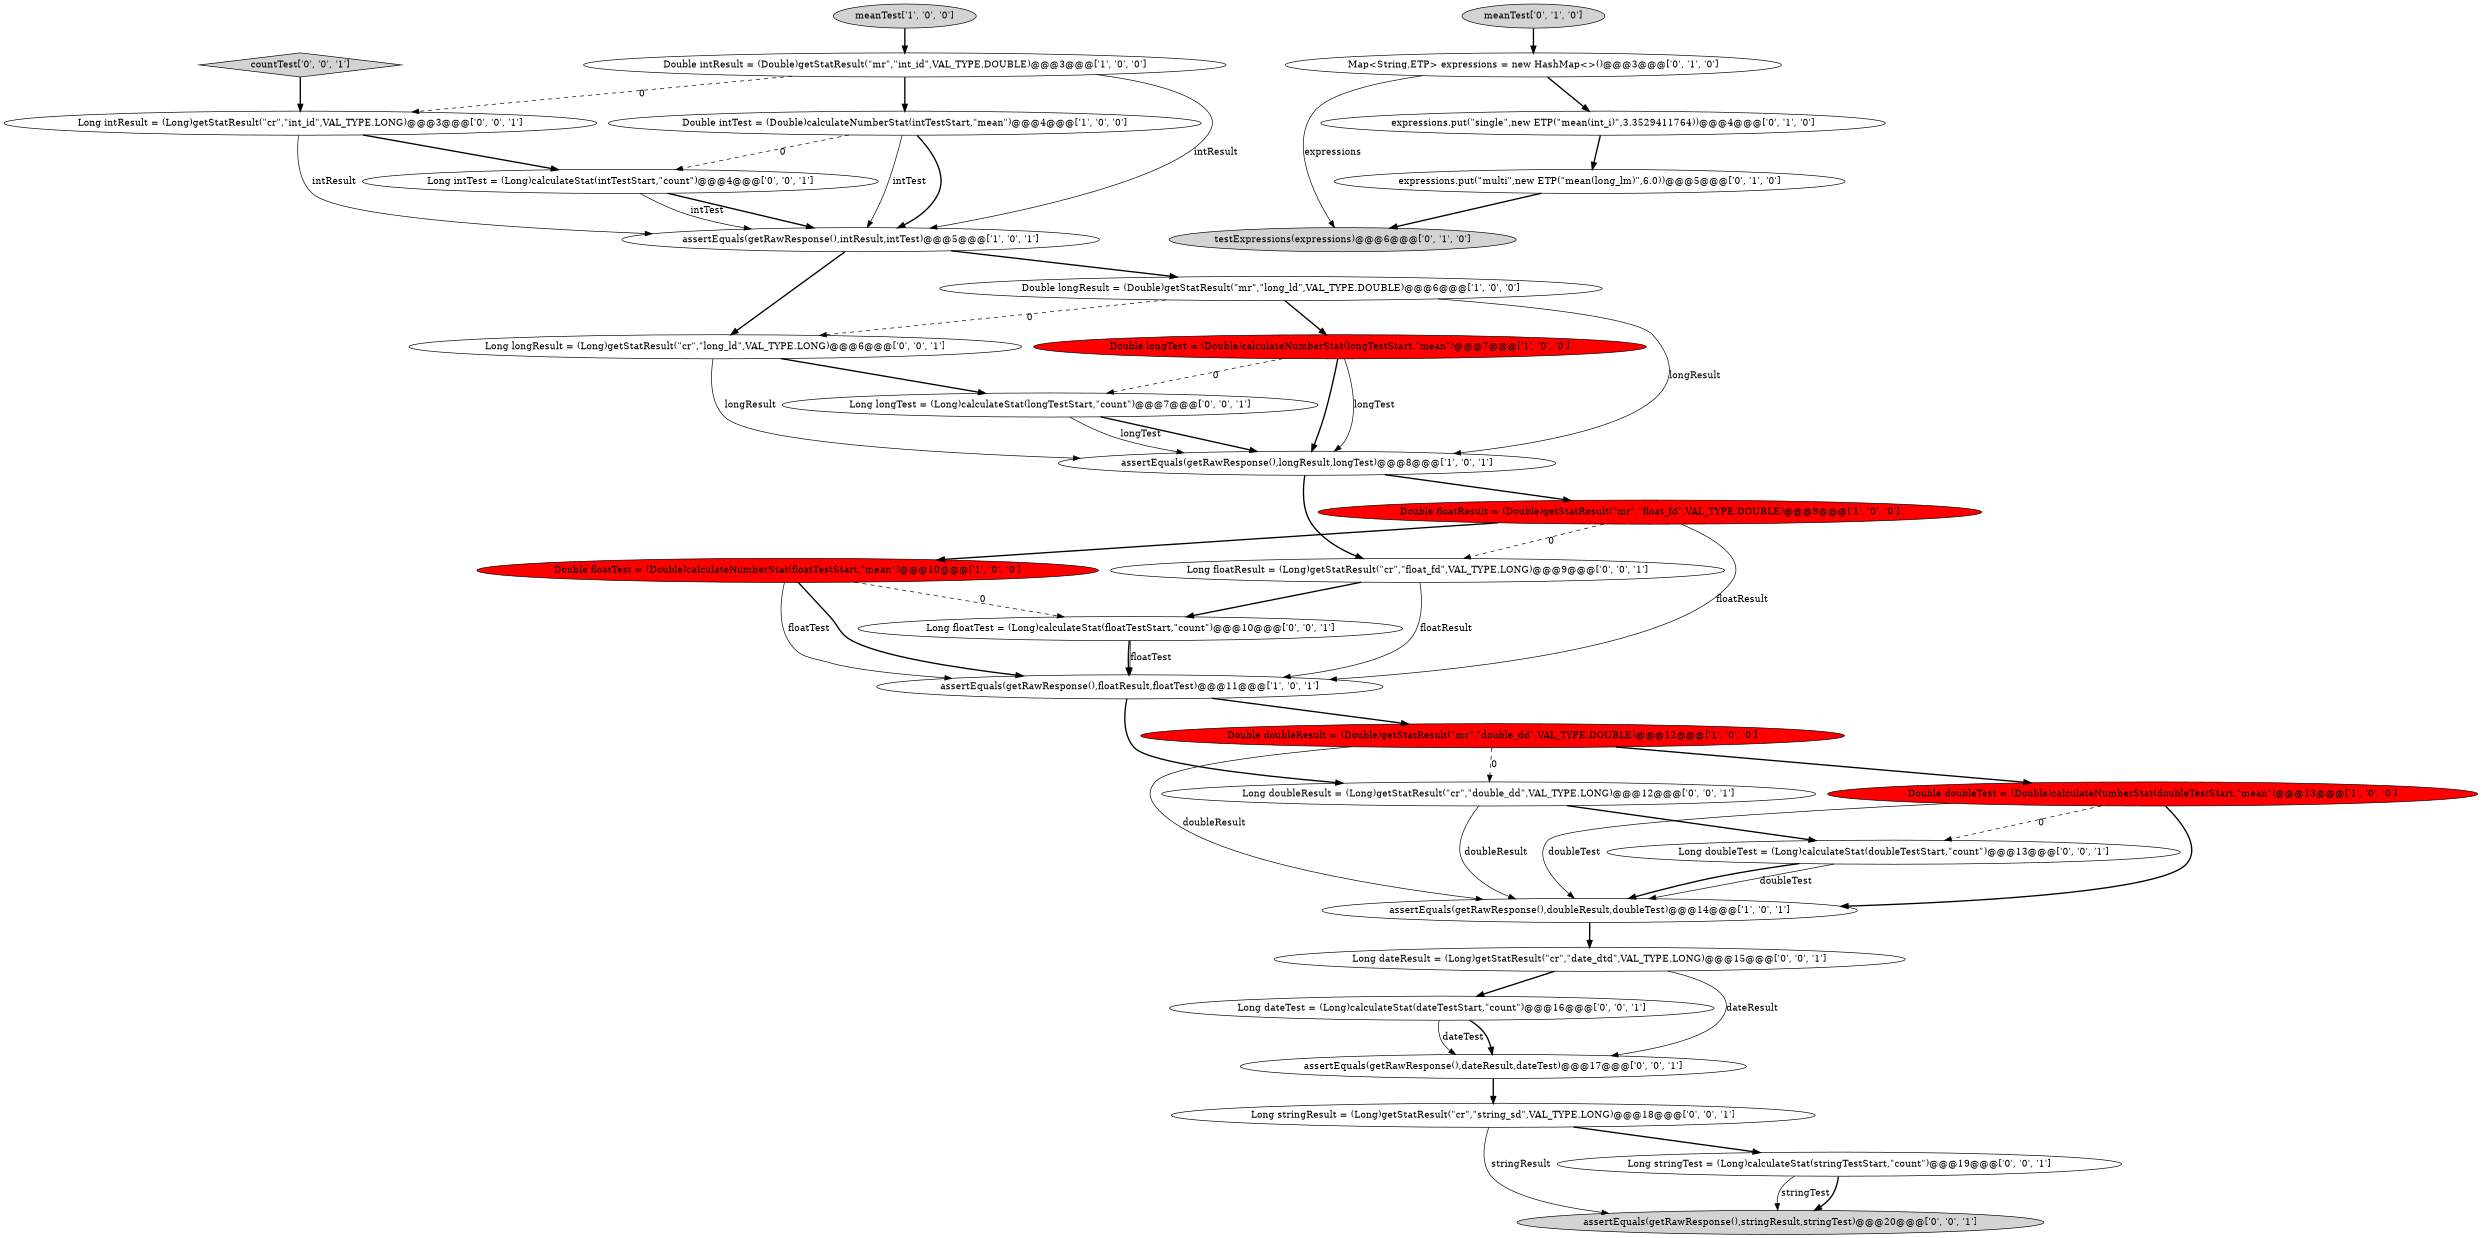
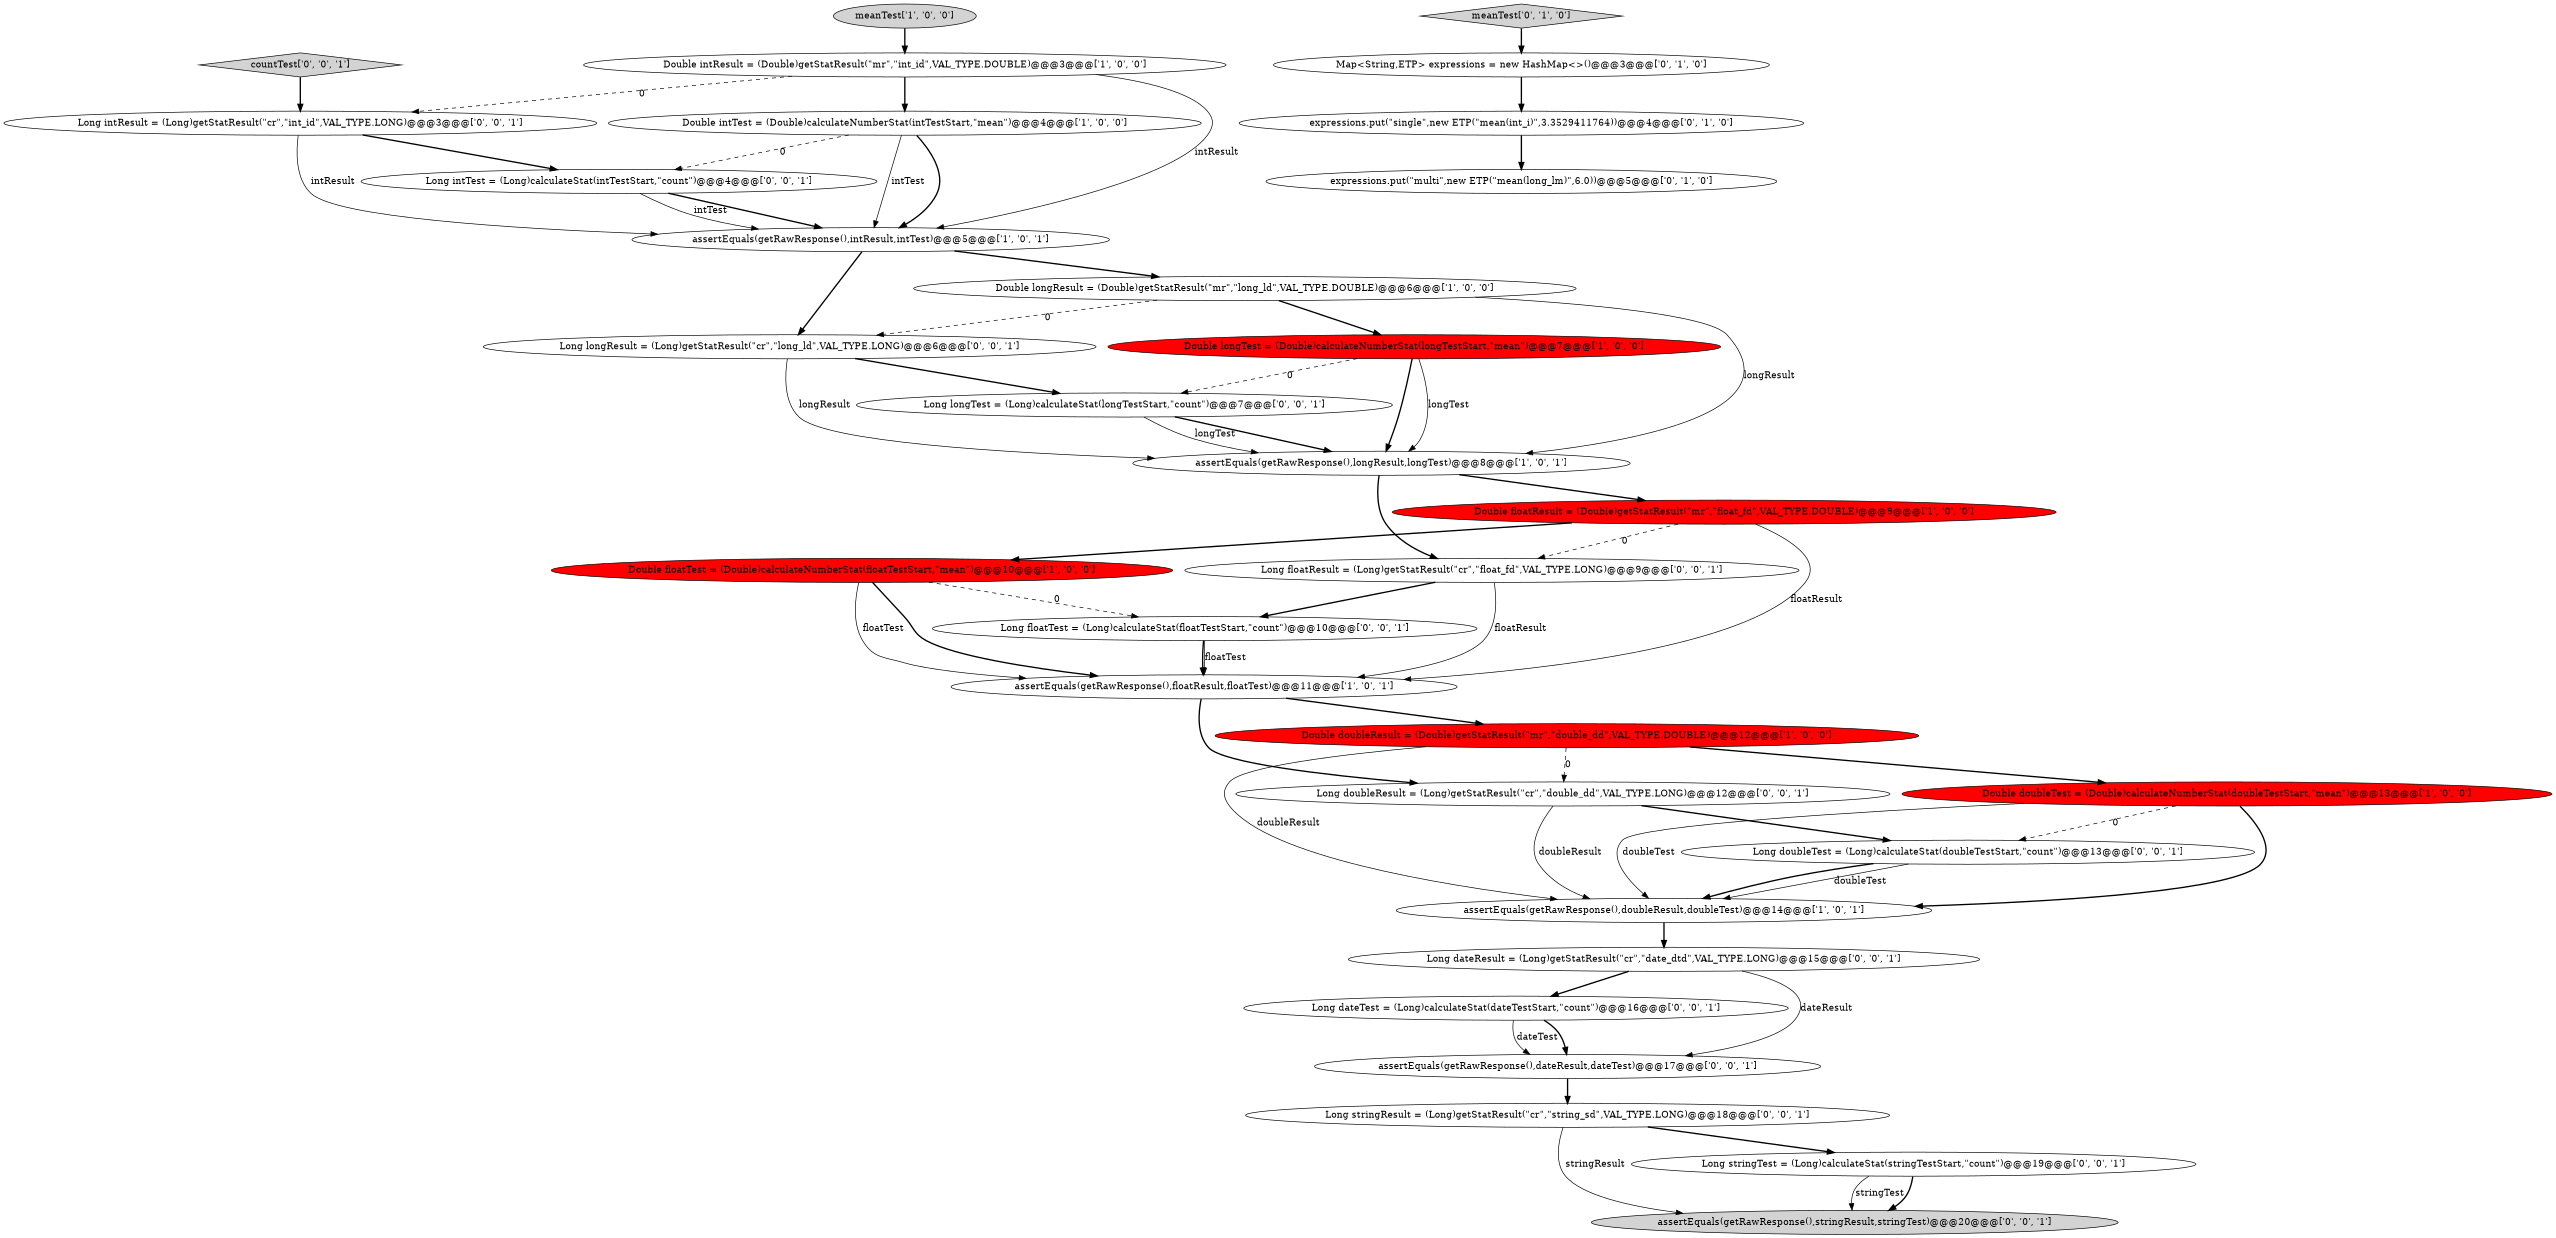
node "meanTest['0', '1', '0']": shape ellipse -> diamond
node "testExpressions(expressions)@@@6@@@['0', '1', '0']": removed
